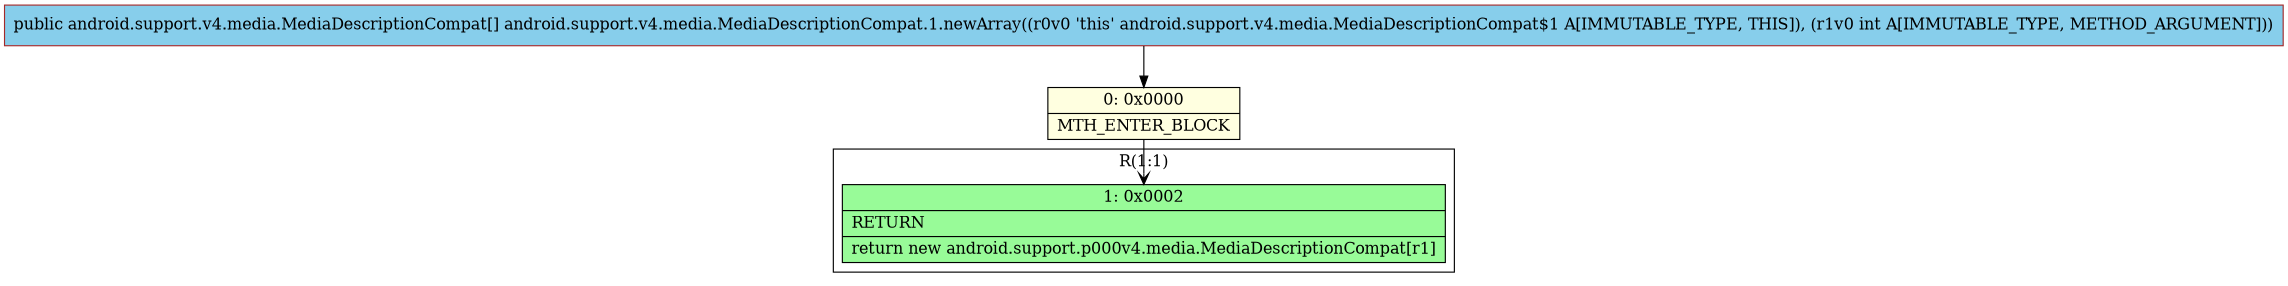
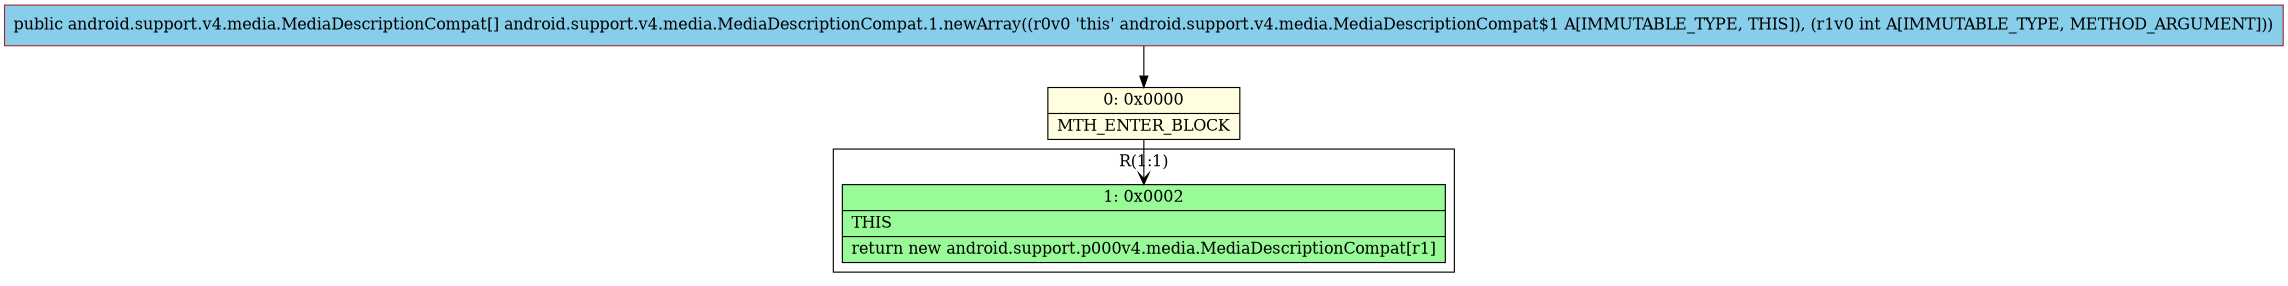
node "1: 0x0002": text "RETURN" -> "THIS"
